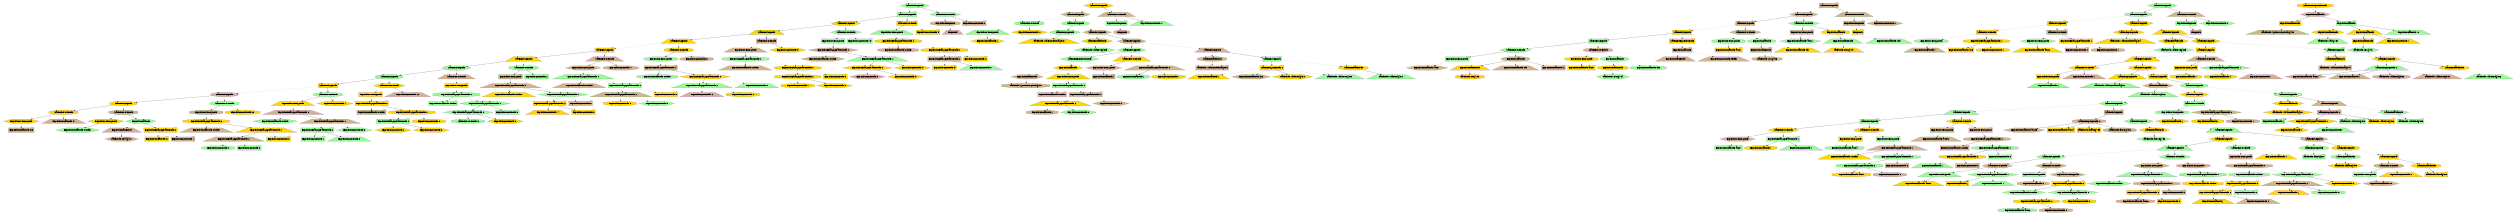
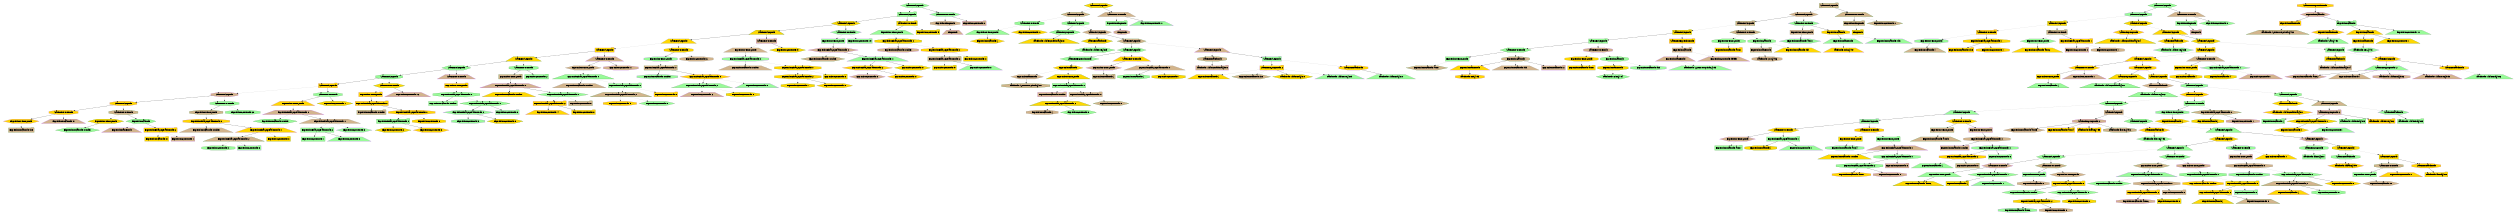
node "ExpressionCallNode: 10": label "ExpressionCallNode: 10" -> "ExpressionConstNode: 10"
node "LabelNode: System.out.println@795": added
node "ExpressionConstNode: 20": fillcolor gold -> palegreen
node "StatementMoveNode: 3": label "StatementMoveNode: 3" -> "ExpressionConstNode: 3"
node "LabelNode: new[]@811": removed
